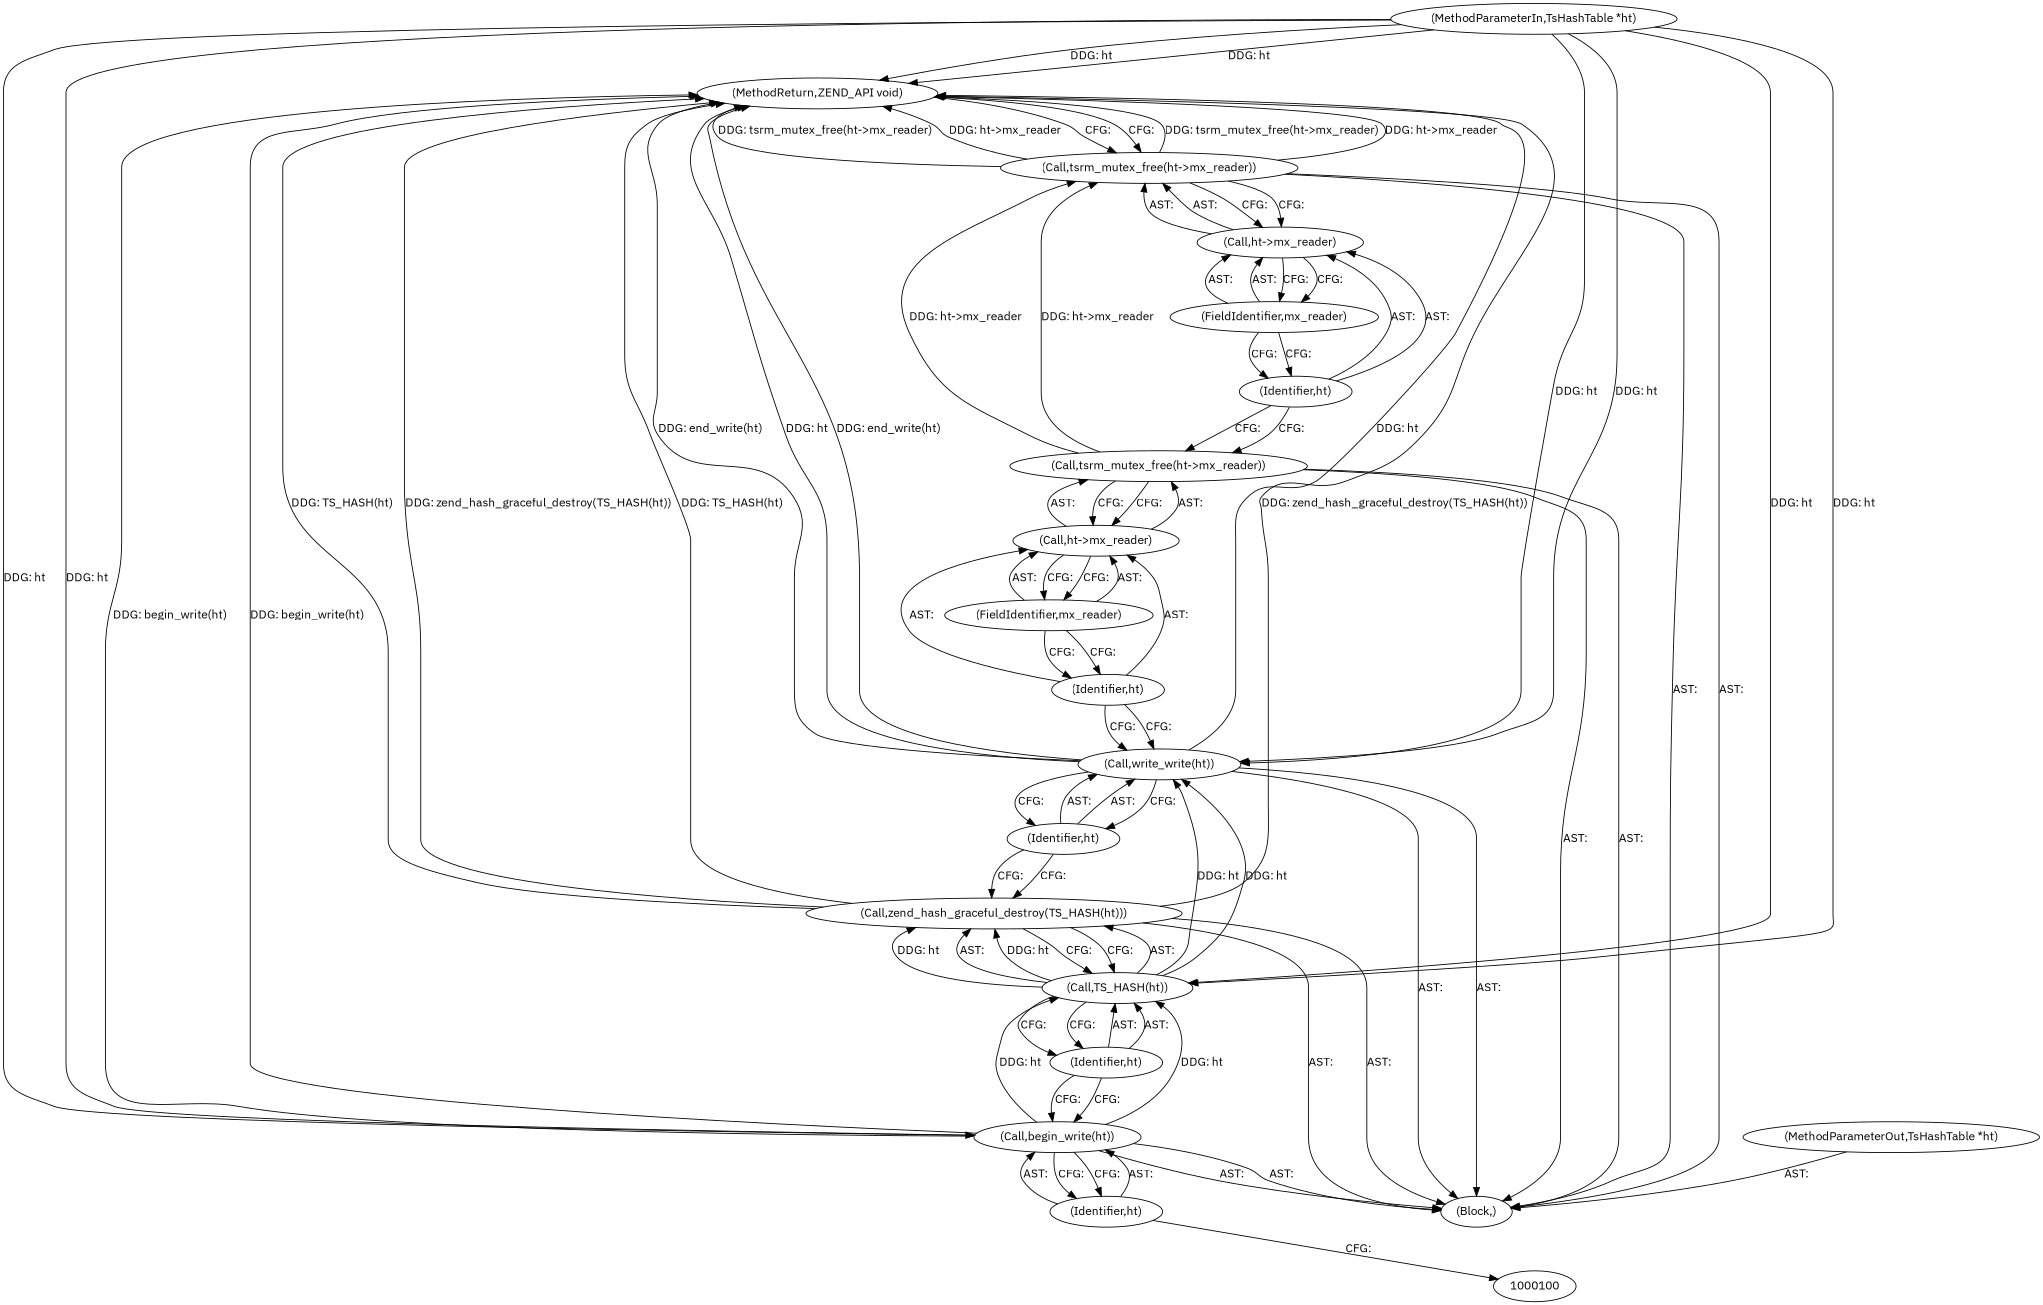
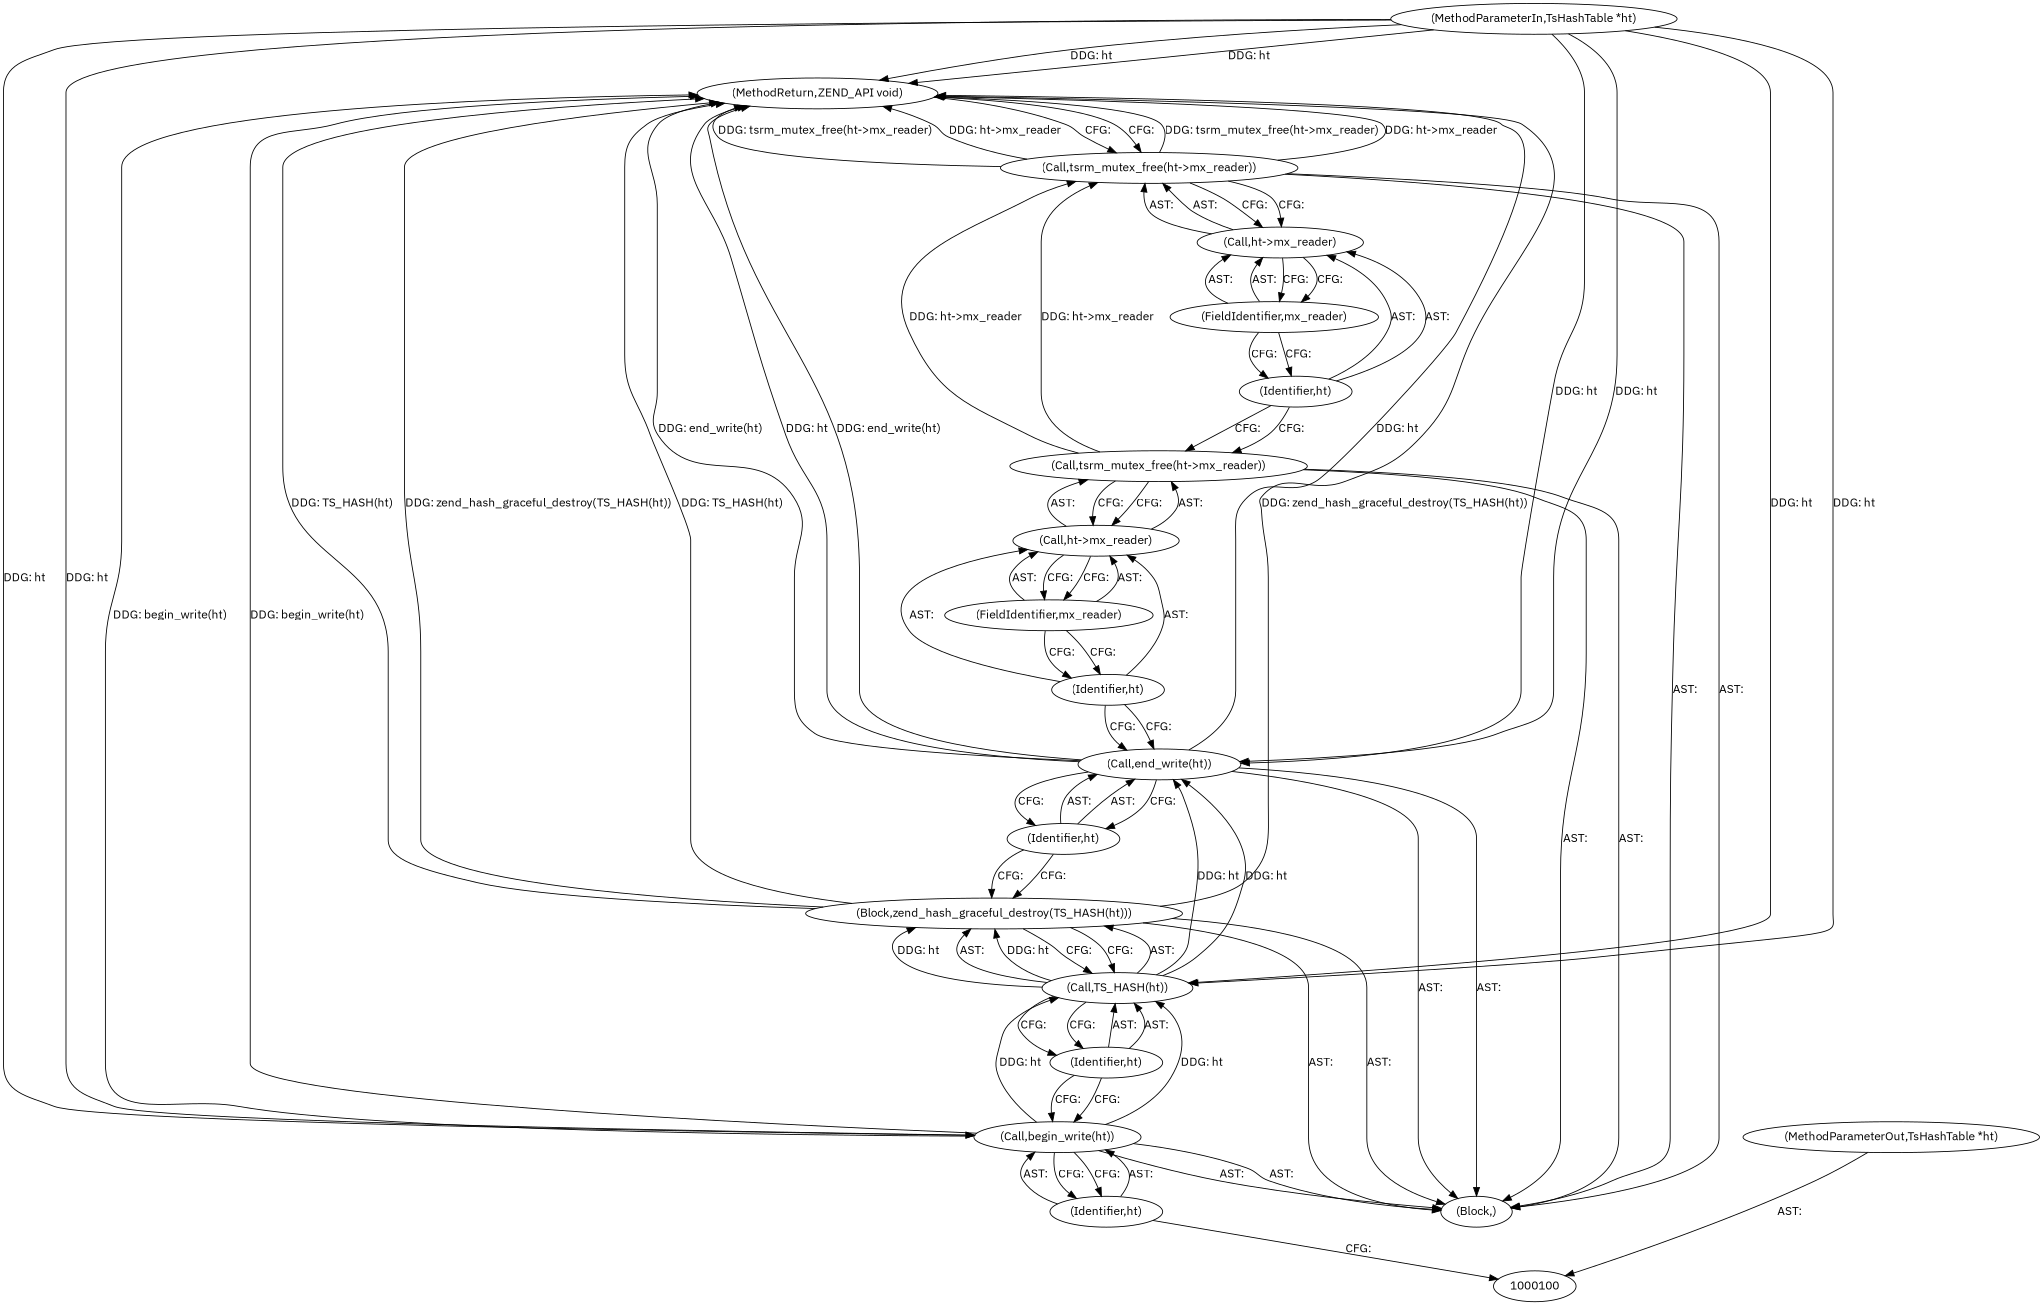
node "(Call,write_write(ht))": label "(Call,write_write(ht))" -> "(Call,end_write(ht))"
node "(Call,zend_hash_graceful_destroy(TS_HASH(ht)))": label "(Call,zend_hash_graceful_destroy(TS_HASH(ht)))" -> "(Block,zend_hash_graceful_destroy(TS_HASH(ht)))"
edge "(MethodParameterOut,TsHashTable *ht)" -> "(Block,)": now "(MethodParameterOut,TsHashTable *ht)" -> "1000100"
